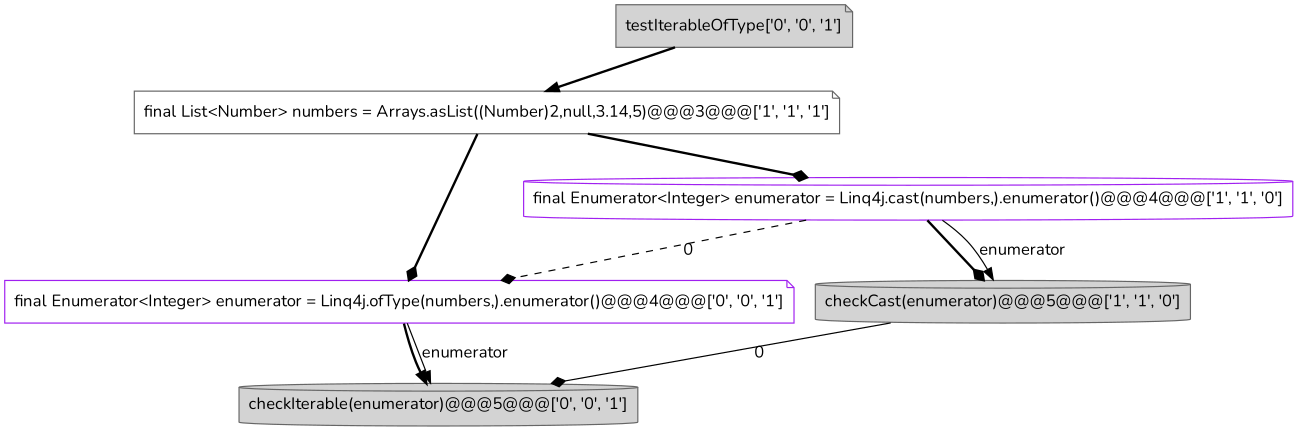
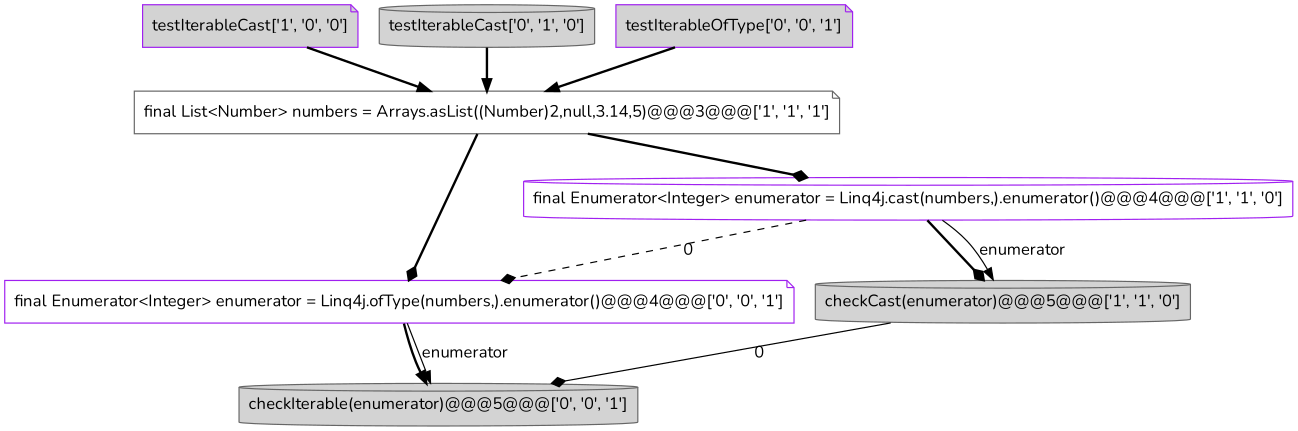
node "testIterableCast['1', '0', '0']": added
node "testIterableCast['0', '1', '0']": added
node "testIterableOfType['0', '0', '1']": color gray40 -> purple
